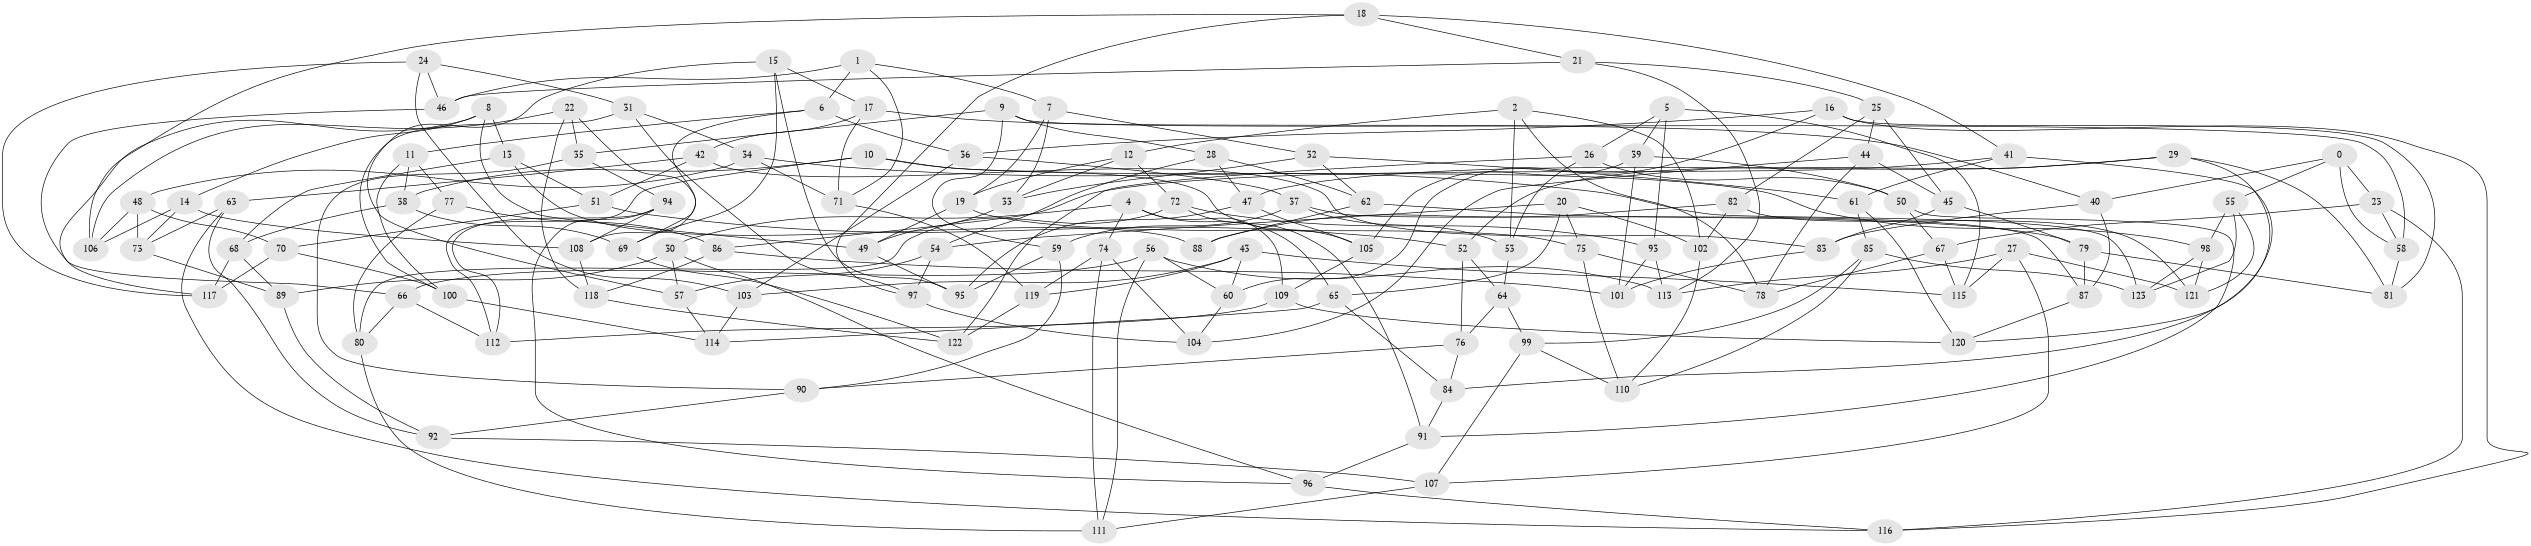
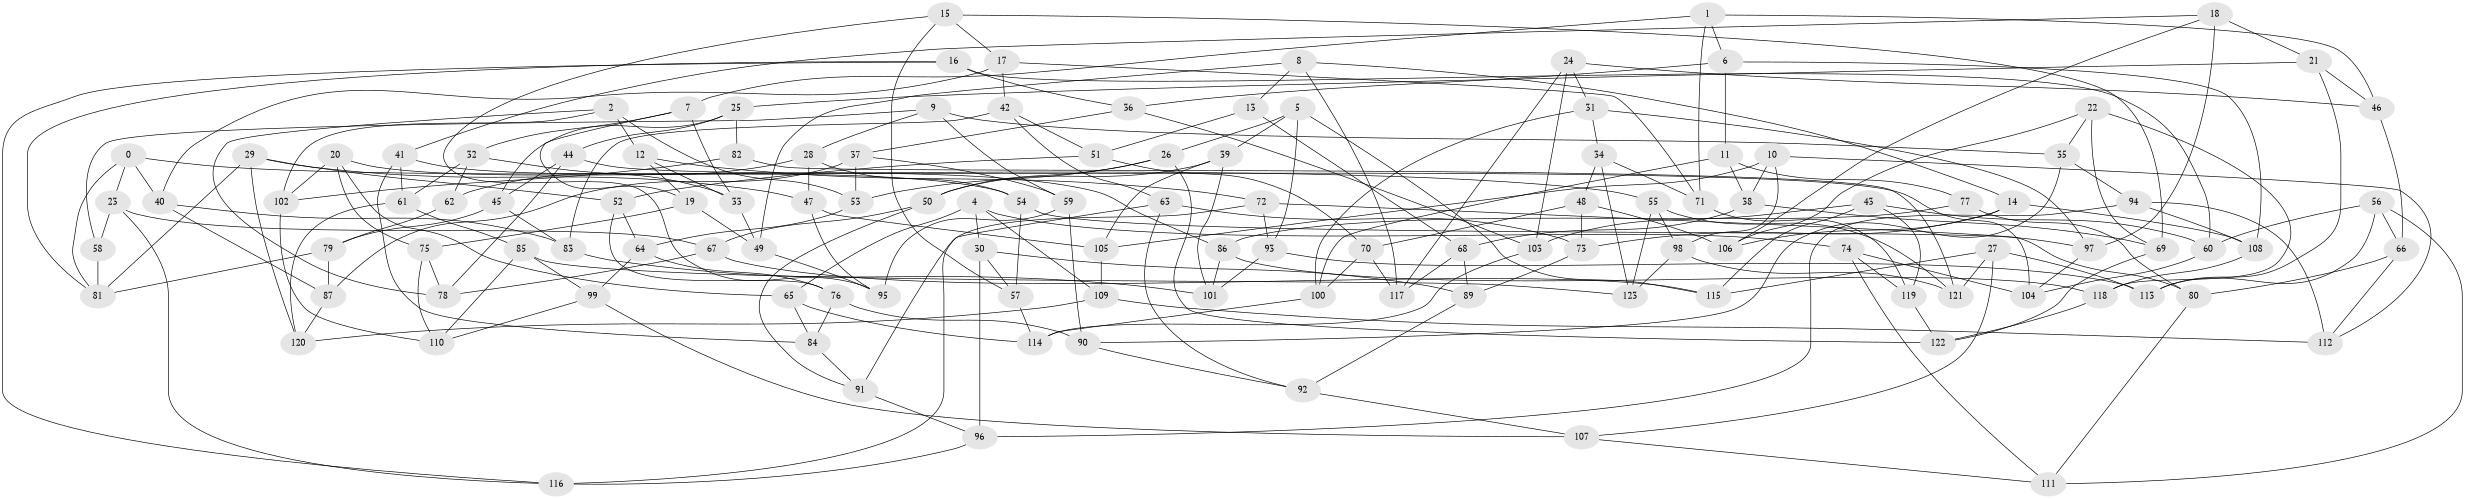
edge "0" -- "58": now "0" -- "81"
node "88": removed
